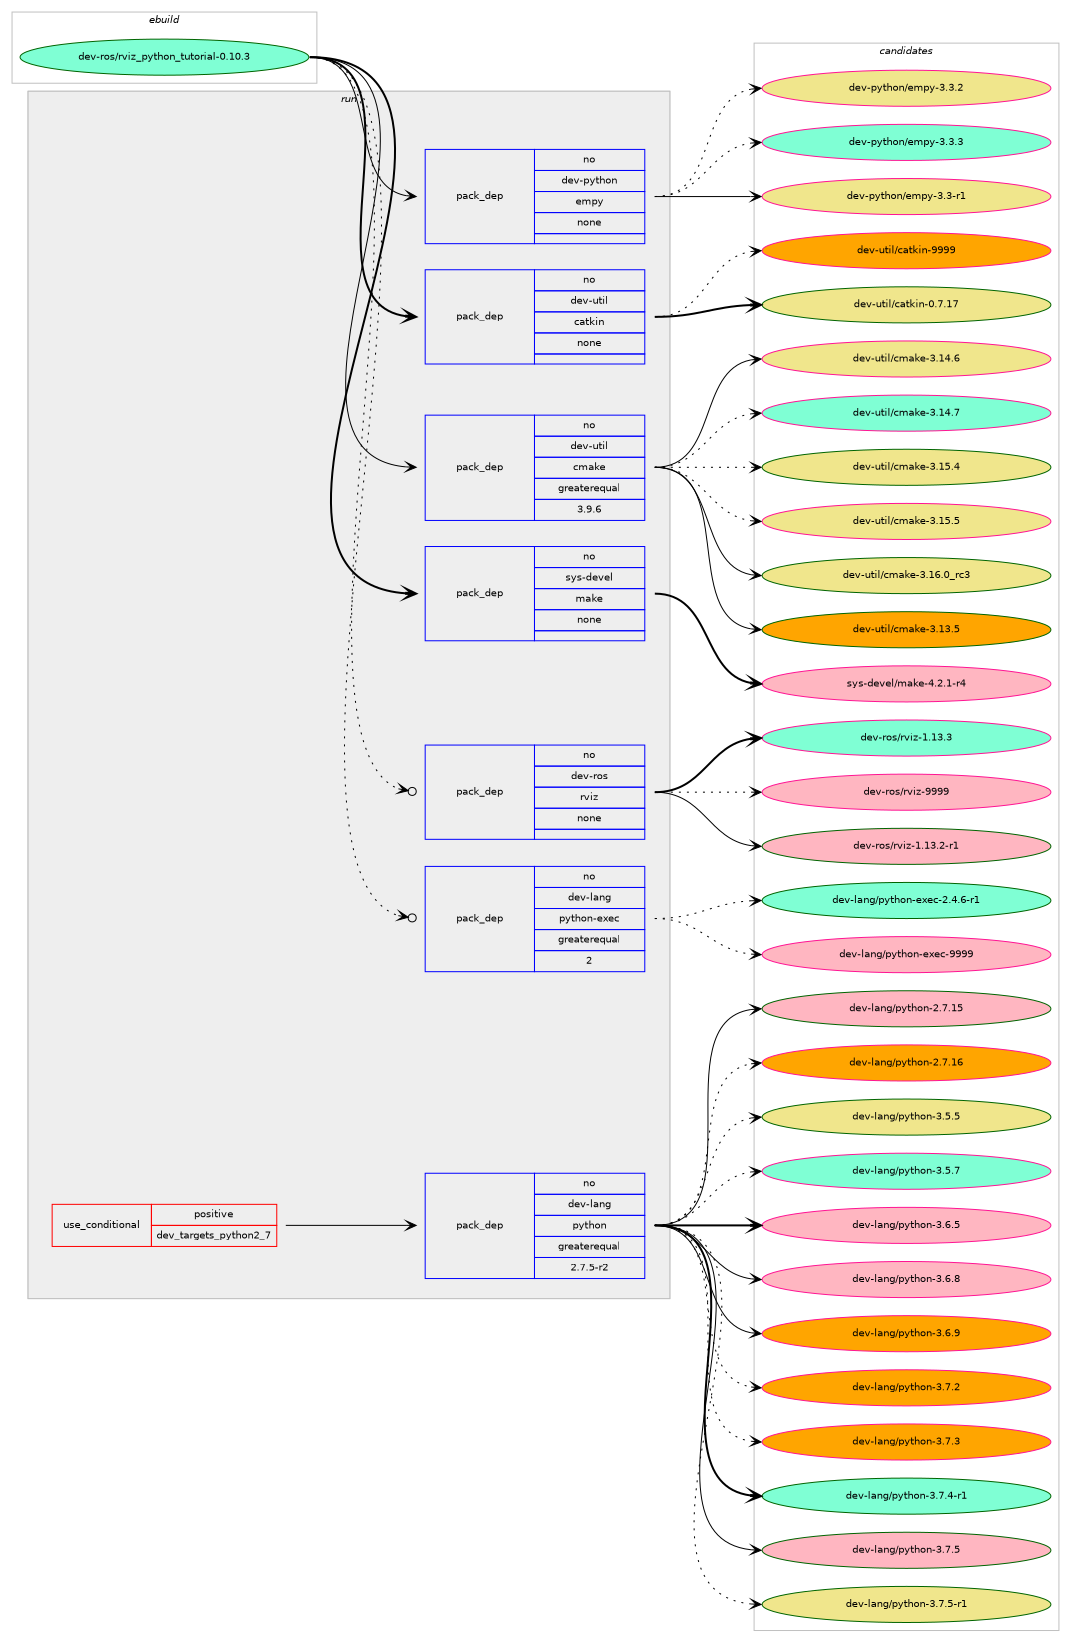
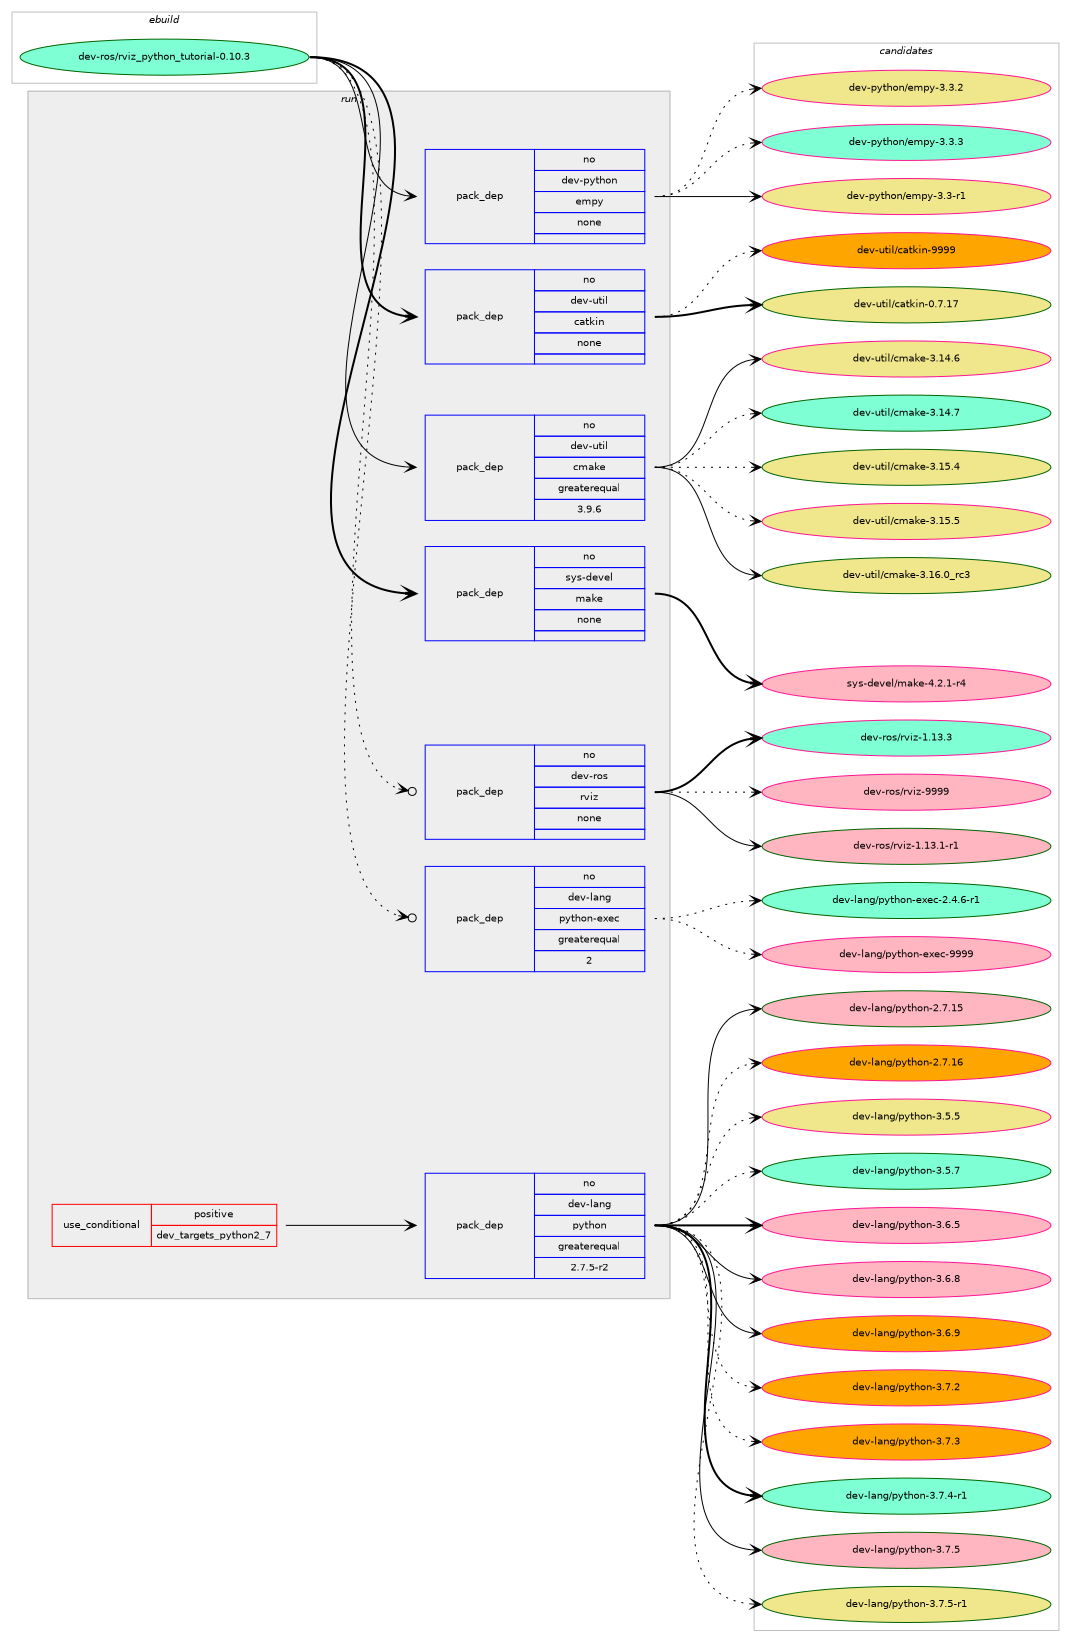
node "dev-util/cmake-3.14.7": color deeppink -> darkgreen
node "dev-util/cmake-3.13.5": removed
node "dev-ros/rviz-1.13.2-r1": label "dev-ros/rviz-1.13.2-r1" -> "dev-ros/rviz-1.13.1-r1"
node "dev-lang/python-3.5.5": color darkgreen -> deeppink
node "dev-lang/python-3.5.7": color deeppink -> darkgreen
